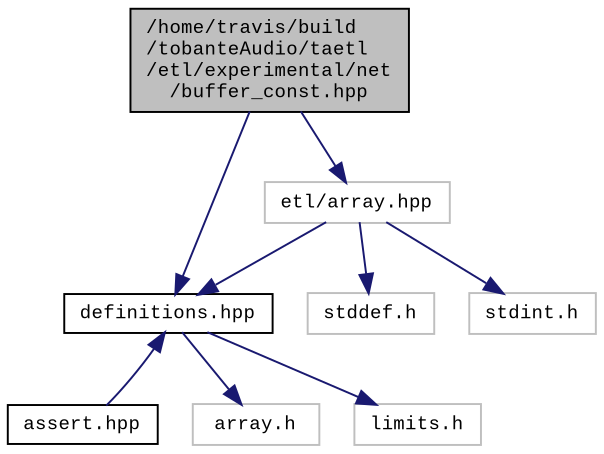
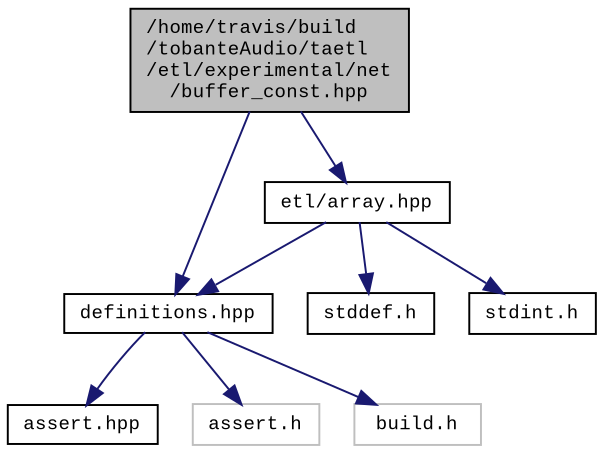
node "etl/array.hpp": color grey75 -> black
node "stddef.h": color grey75 -> black
node "stdint.h": color grey75 -> black
edge "assert.hpp" -> "definitions.hpp": reversed
node "array.h": label "array.h" -> "assert.h"
node "limits.h": label "limits.h" -> "build.h"
